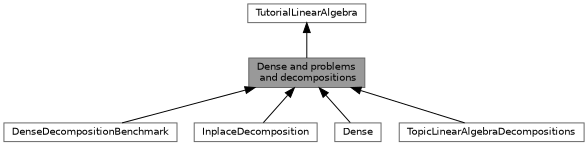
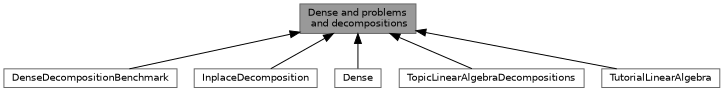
edge "Dense and problems and decompositions" -> "TutorialLinearAlgebra": reversed
